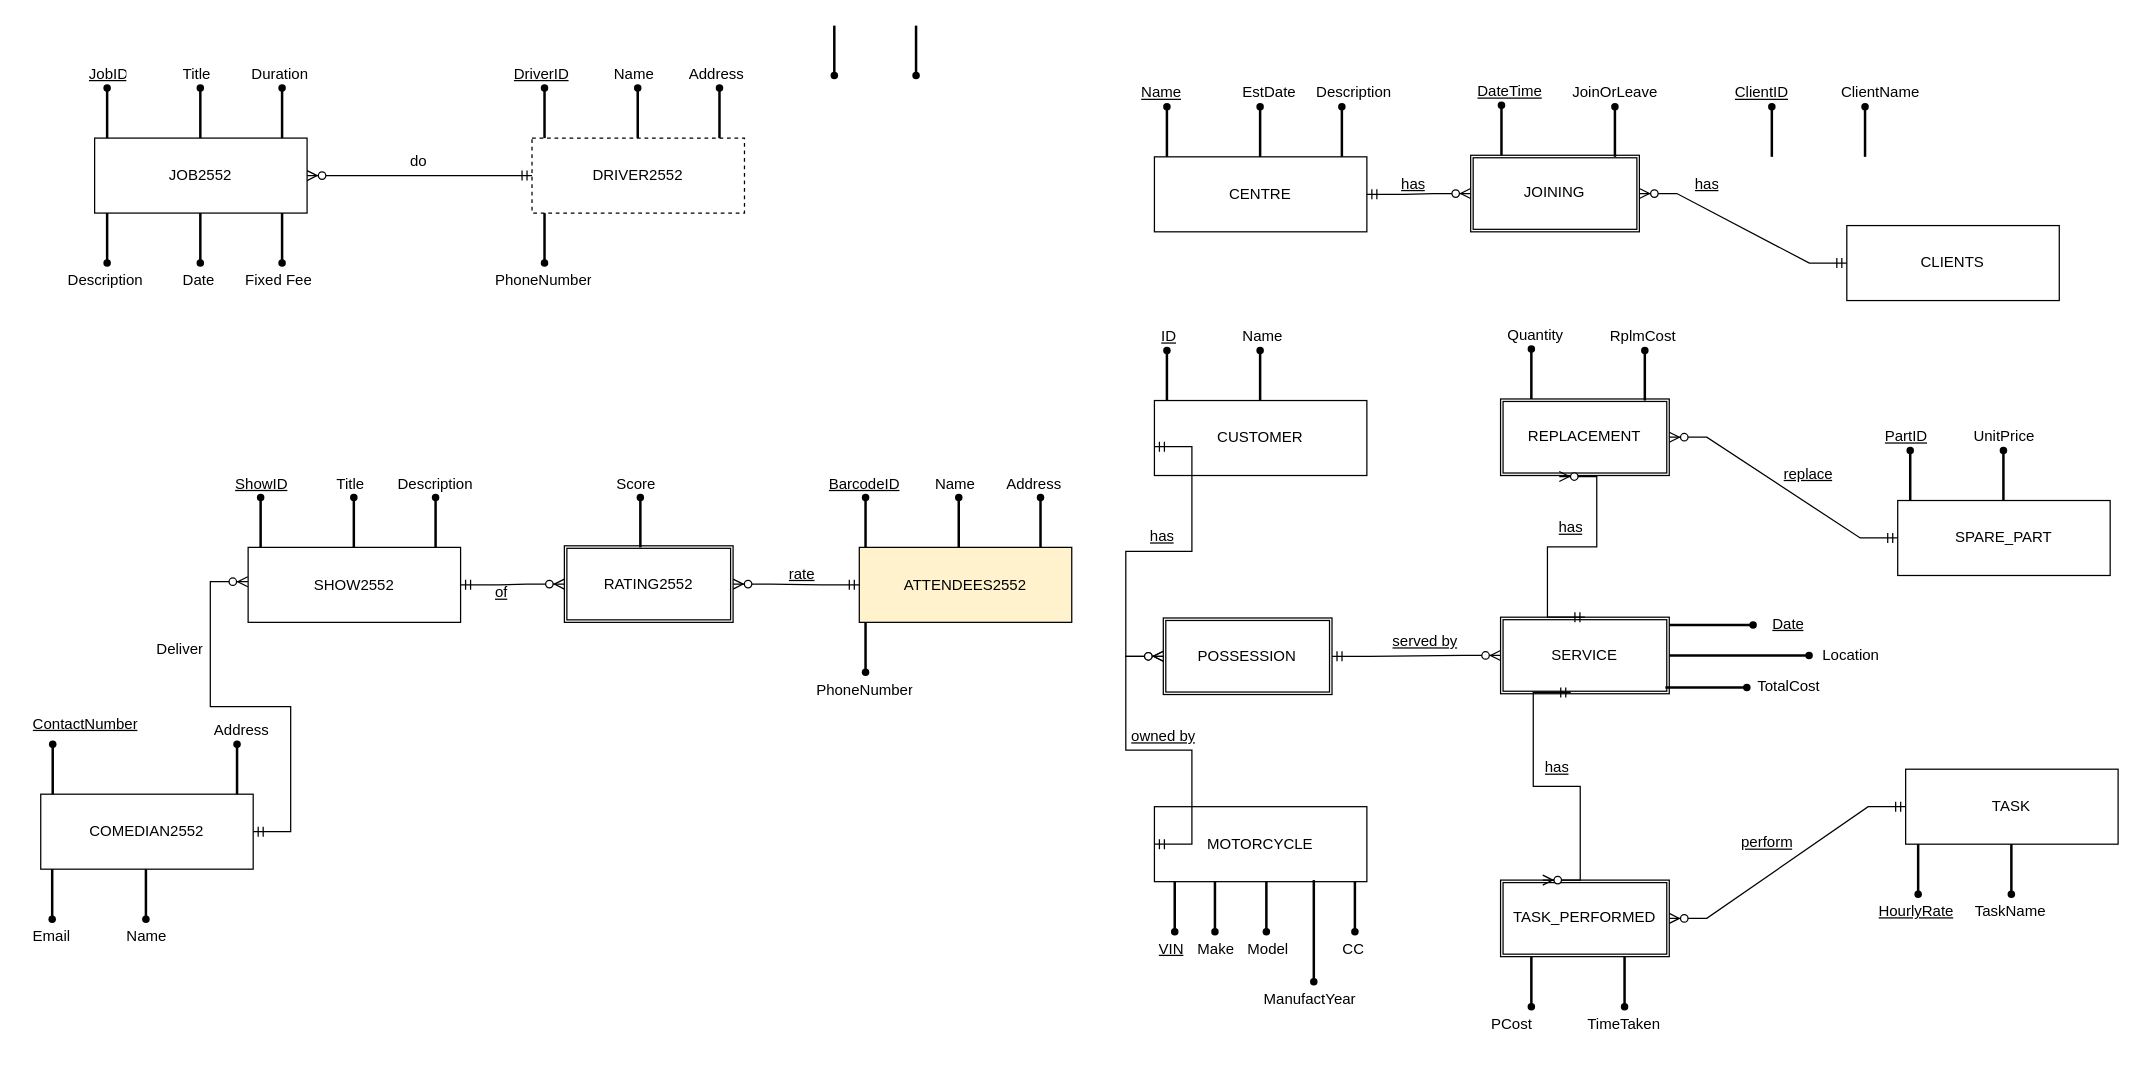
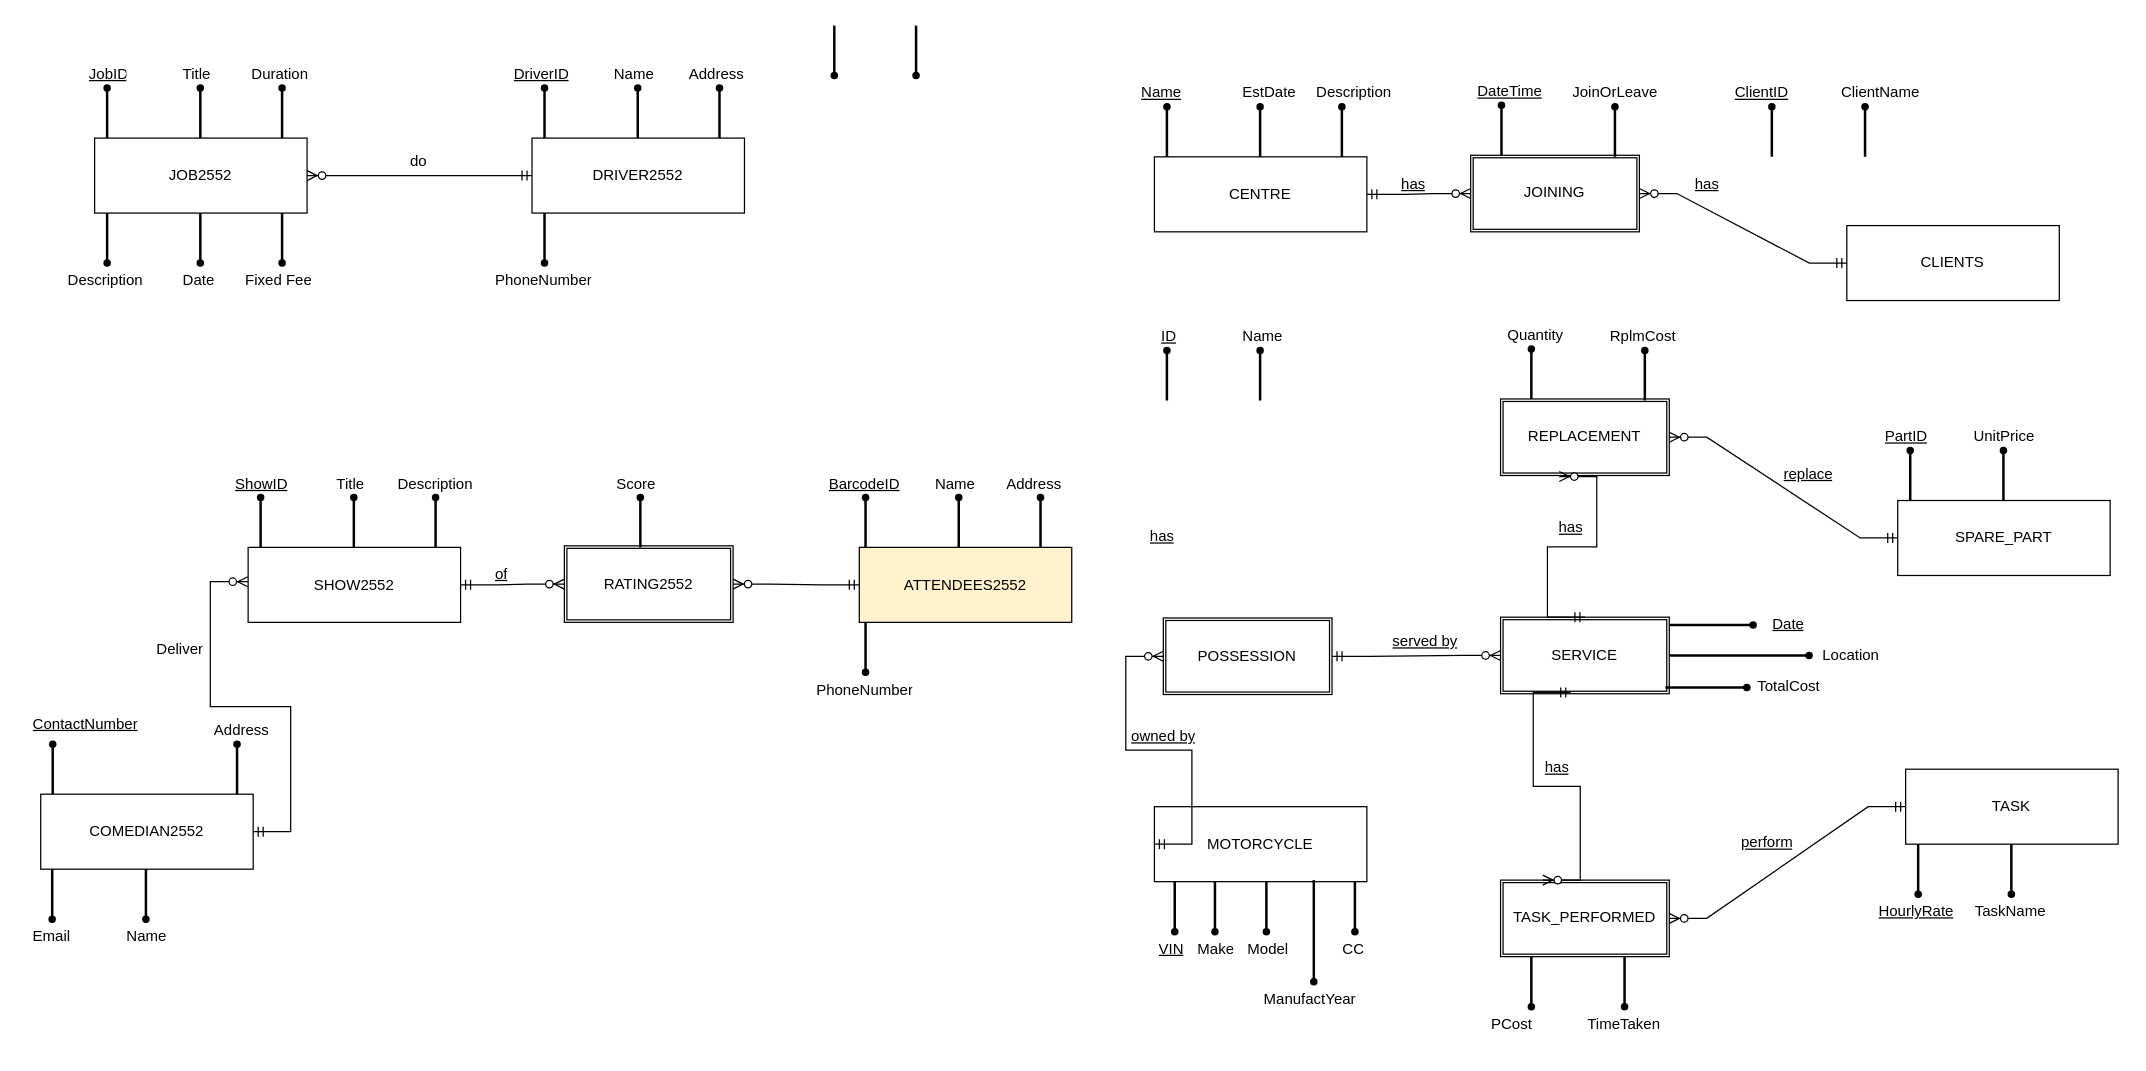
node "DRIVER2552": style dashed -> solid
node "CUSTOMER": removed
edge "CUSTOMER" -- "POSSESSION": removed
node "rate": removed
node "of": moved (503, 594) -> (503, 576)
